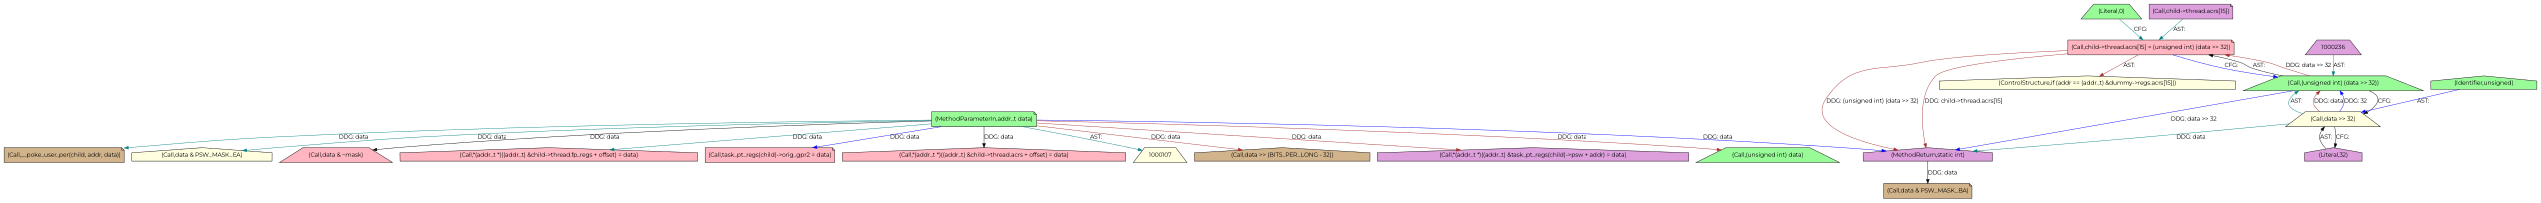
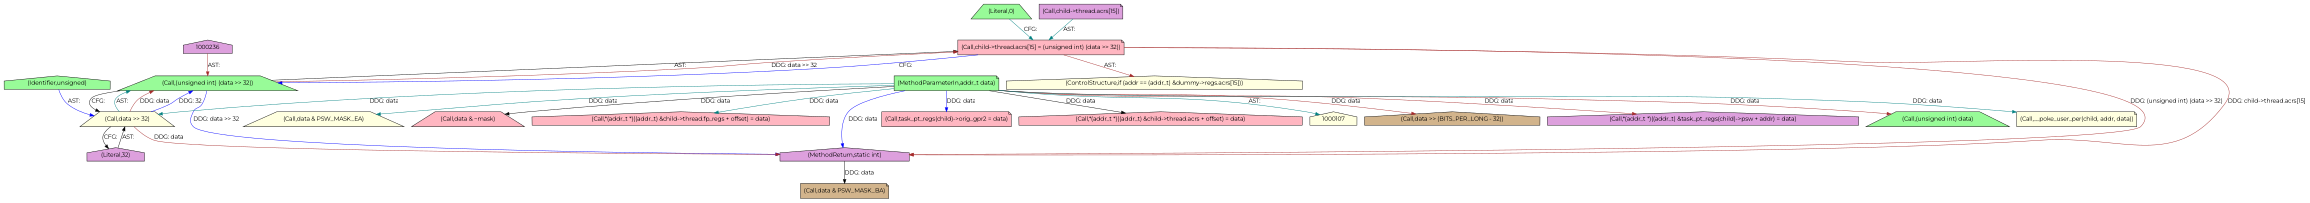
node "1000236": shape trapezium -> house
edge "1000236" -> "(Call,(unsigned int) (data >> 32))": color teal -> brown
edge "(MethodParameterIn,addr_t data)" -> "(Call,data >> 32)": added, label "DDG: data"
edge "(Call,data >> 32)" -> "(MethodReturn,static int)": color teal -> brown
node "(Call,__poke_user_per(child, addr, data))": fillcolor tan -> lightyellow
node "(Call,data & PSW_MASK_EA)": shape house -> trapezium
node "1000107": shape trapezium -> house
